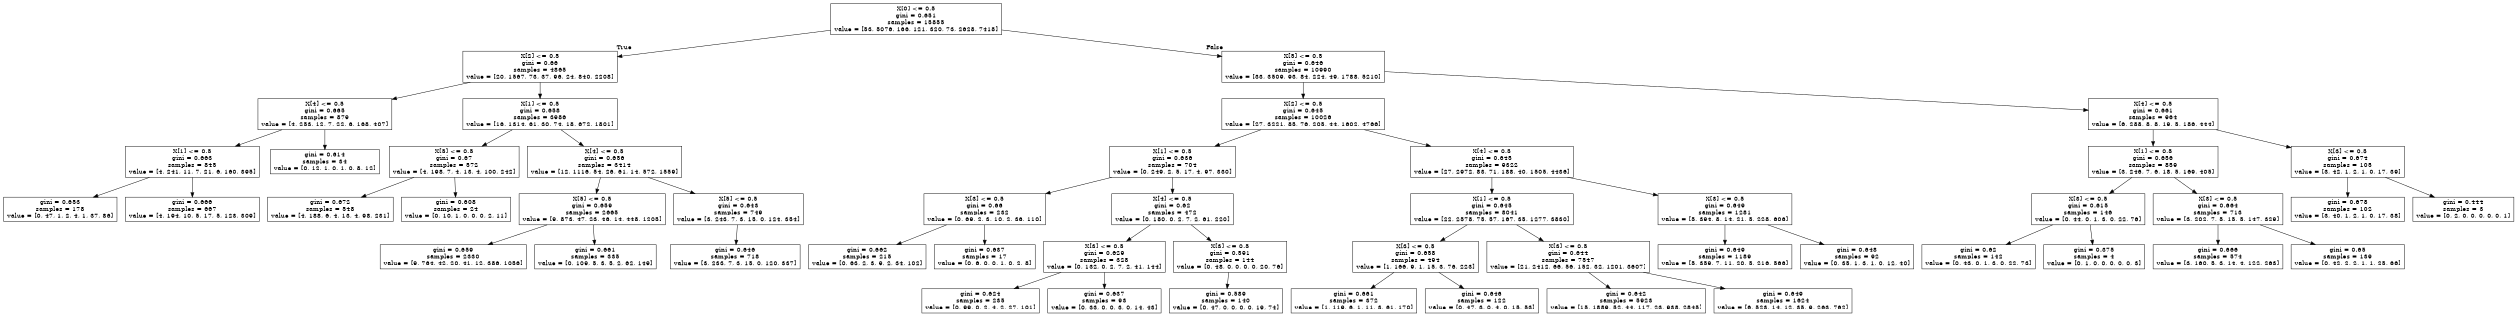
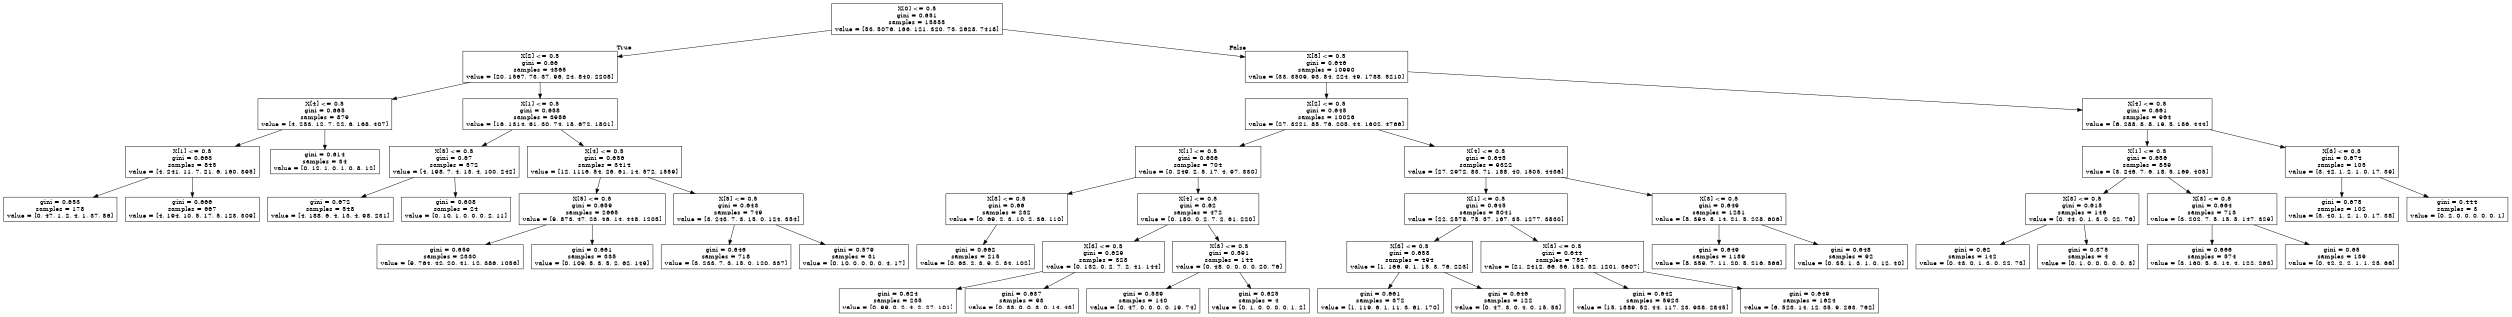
node "gini = 0.579 samples = 31 value = [0, 10, 0, 0, 0, 0, 4, 17]": added
node "gini = 0.637 samples = 17 value = [0, 6, 0, 0, 1, 0, 2, 8]": removed
node "gini = 0.625 samples = 4 value = [0, 1, 0, 0, 0, 0, 1, 2]": added
